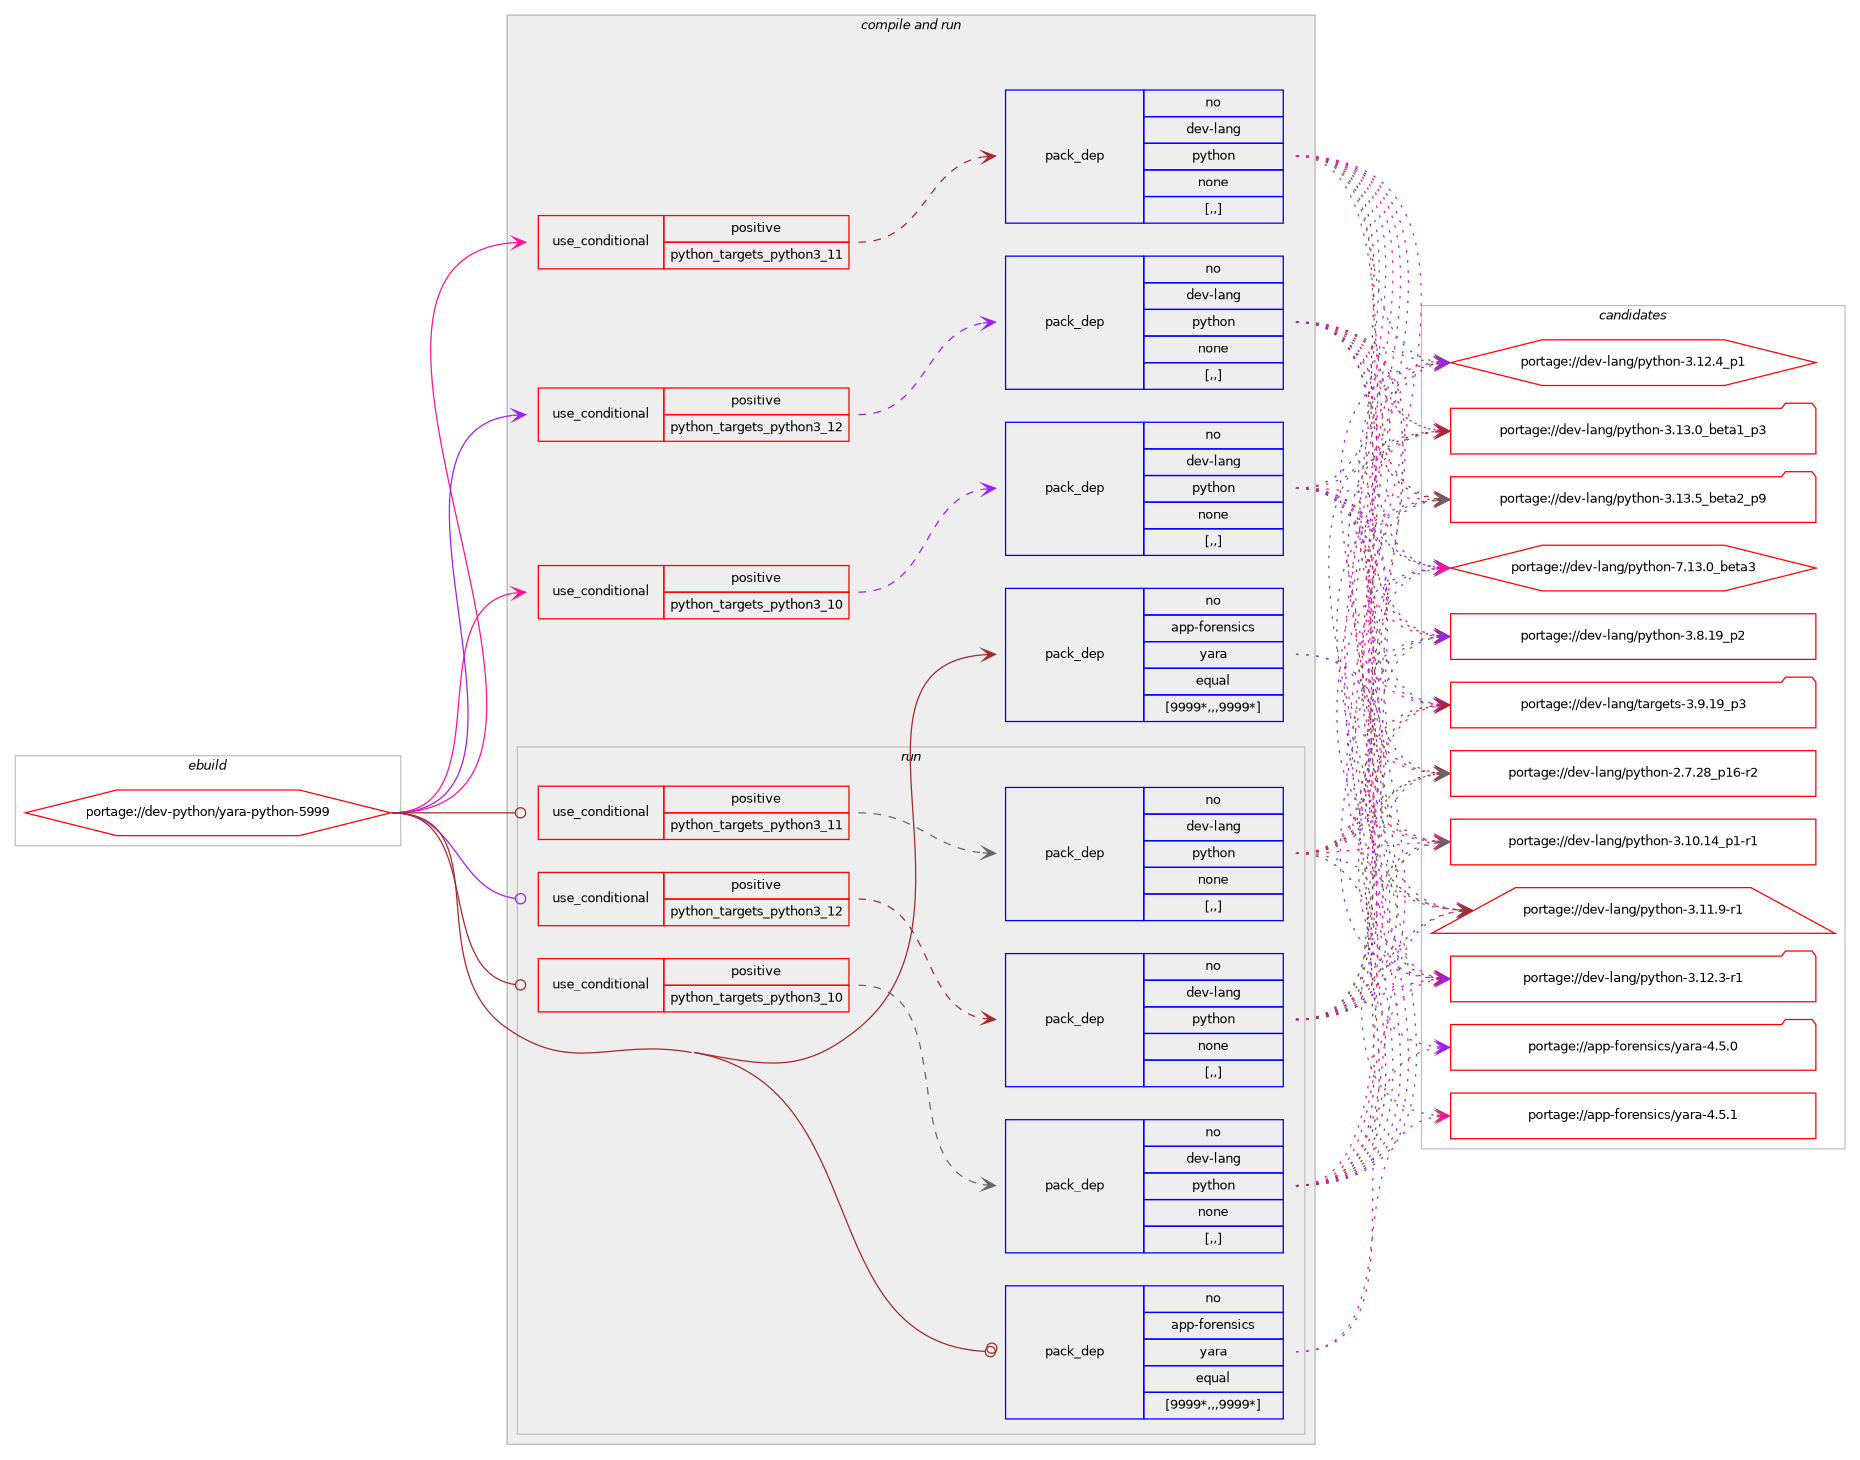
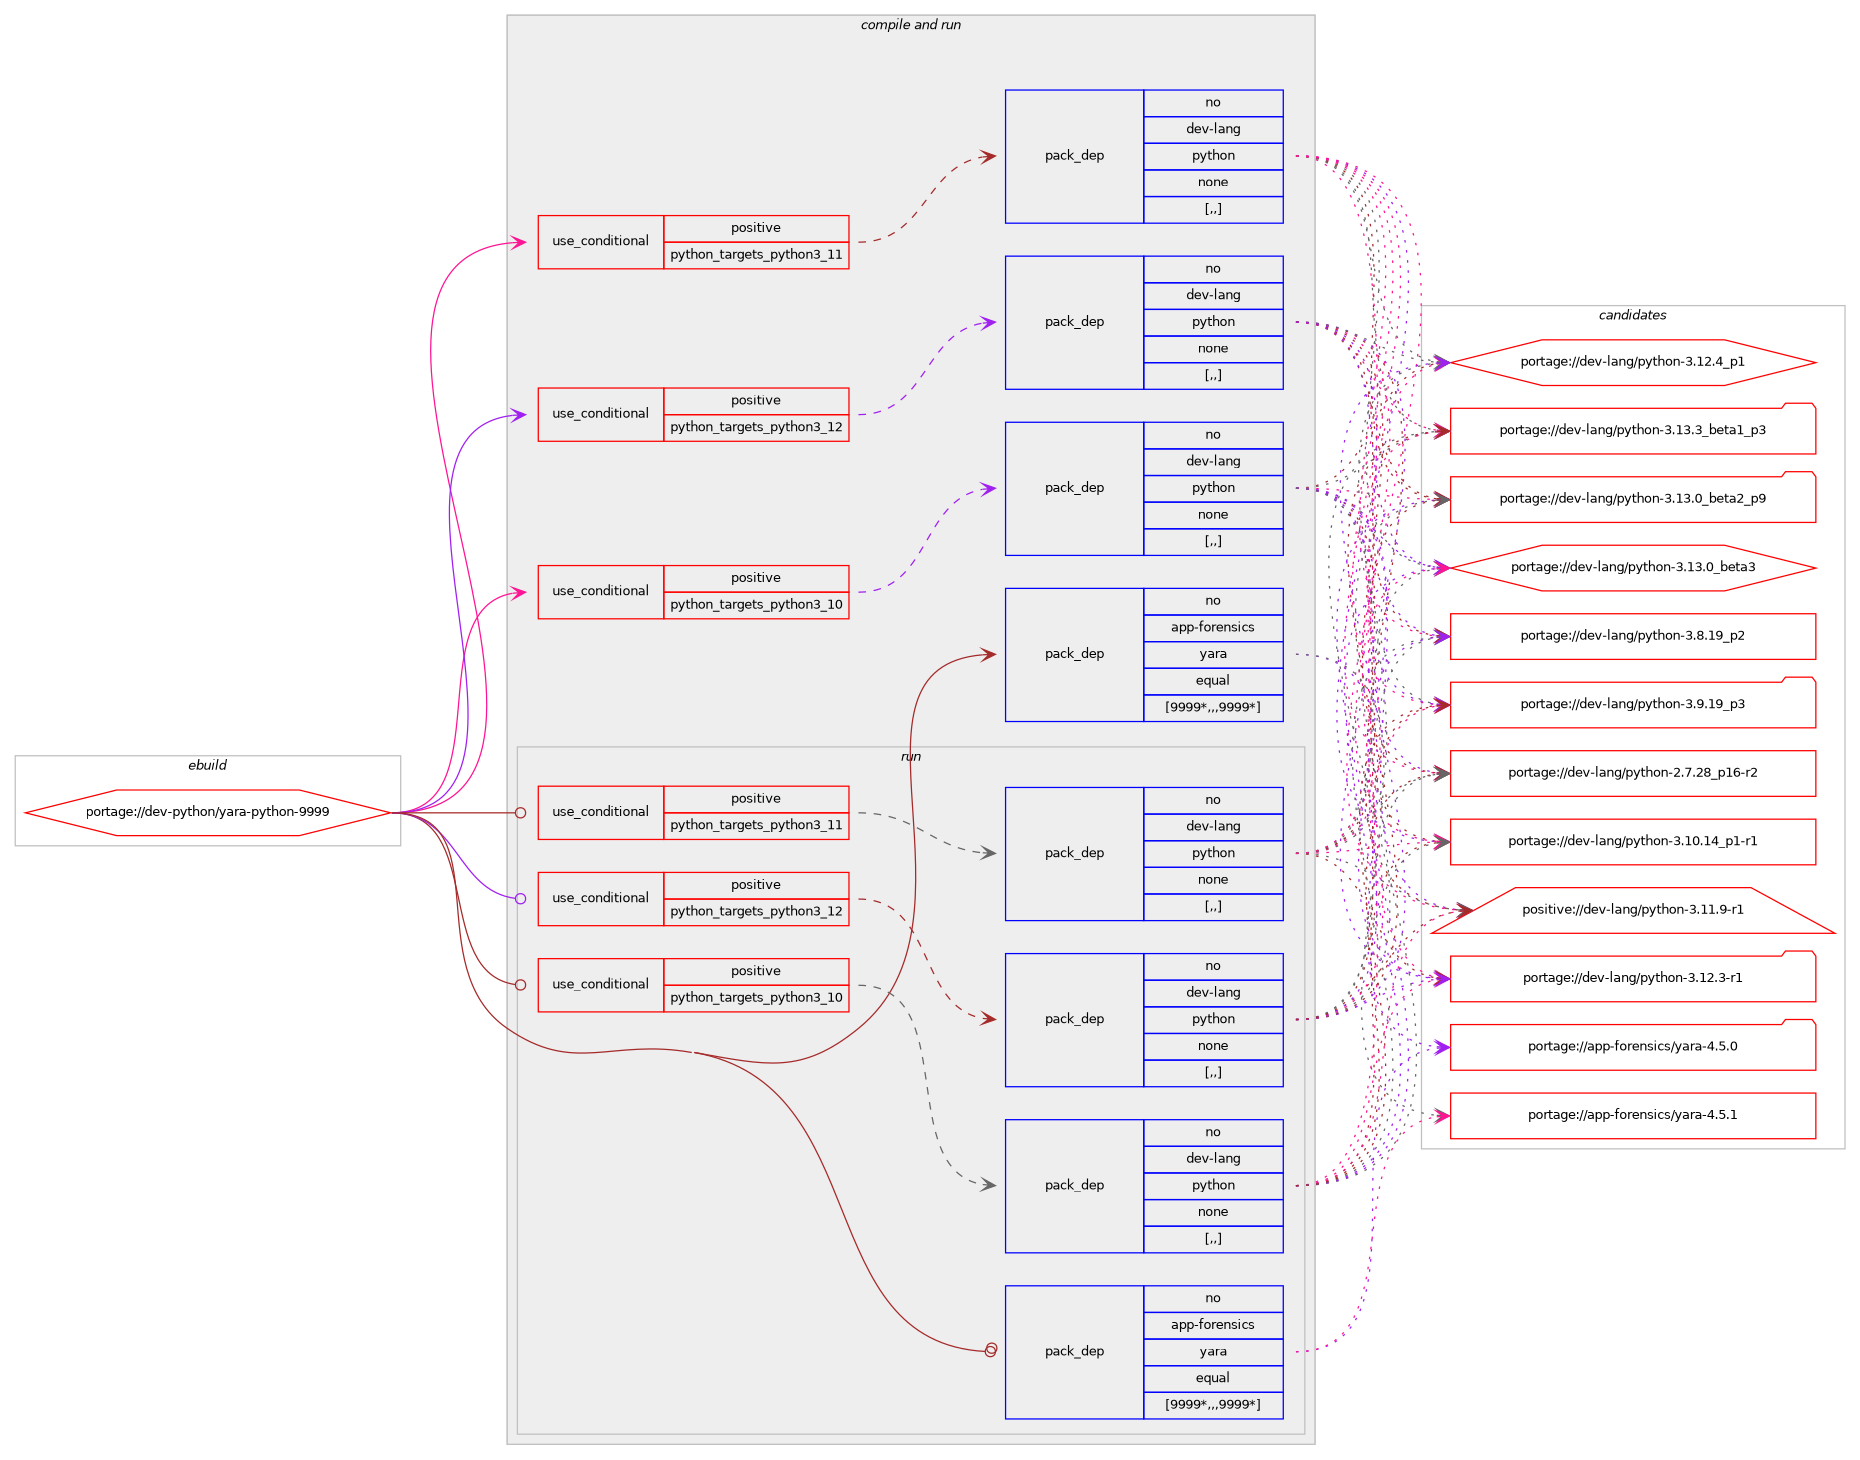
node "portage://dev-lang/python-3.13.0_beta1_p3": label "portage://dev-lang/python-3.13.0_beta1_p3" -> "portage://dev-lang/python-3.13.3_beta1_p3"
node "portage://dev-lang/python-3.13.5_beta2_p9": label "portage://dev-lang/python-3.13.5_beta2_p9" -> "portage://dev-lang/python-3.13.0_beta2_p9"
node "portage://dev-lang/python-7.13.0_beta3": label "portage://dev-lang/python-7.13.0_beta3" -> "portage://dev-lang/python-3.13.0_beta3"
node "portage://dev-lang/targets-3.9.19_p3": label "portage://dev-lang/targets-3.9.19_p3" -> "portage://dev-lang/python-3.9.19_p3"
node "portage://dev-python/yara-python-5999": label "portage://dev-python/yara-python-5999" -> "portage://dev-python/yara-python-9999"
node "portage://dev-lang/python-3.11.9-r1": label "portage://dev-lang/python-3.11.9-r1" -> "positive://dev-lang/python-3.11.9-r1"
